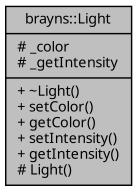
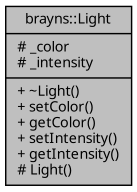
node "brayns::Light": text "# _getIntensity" -> "# _intensity"
